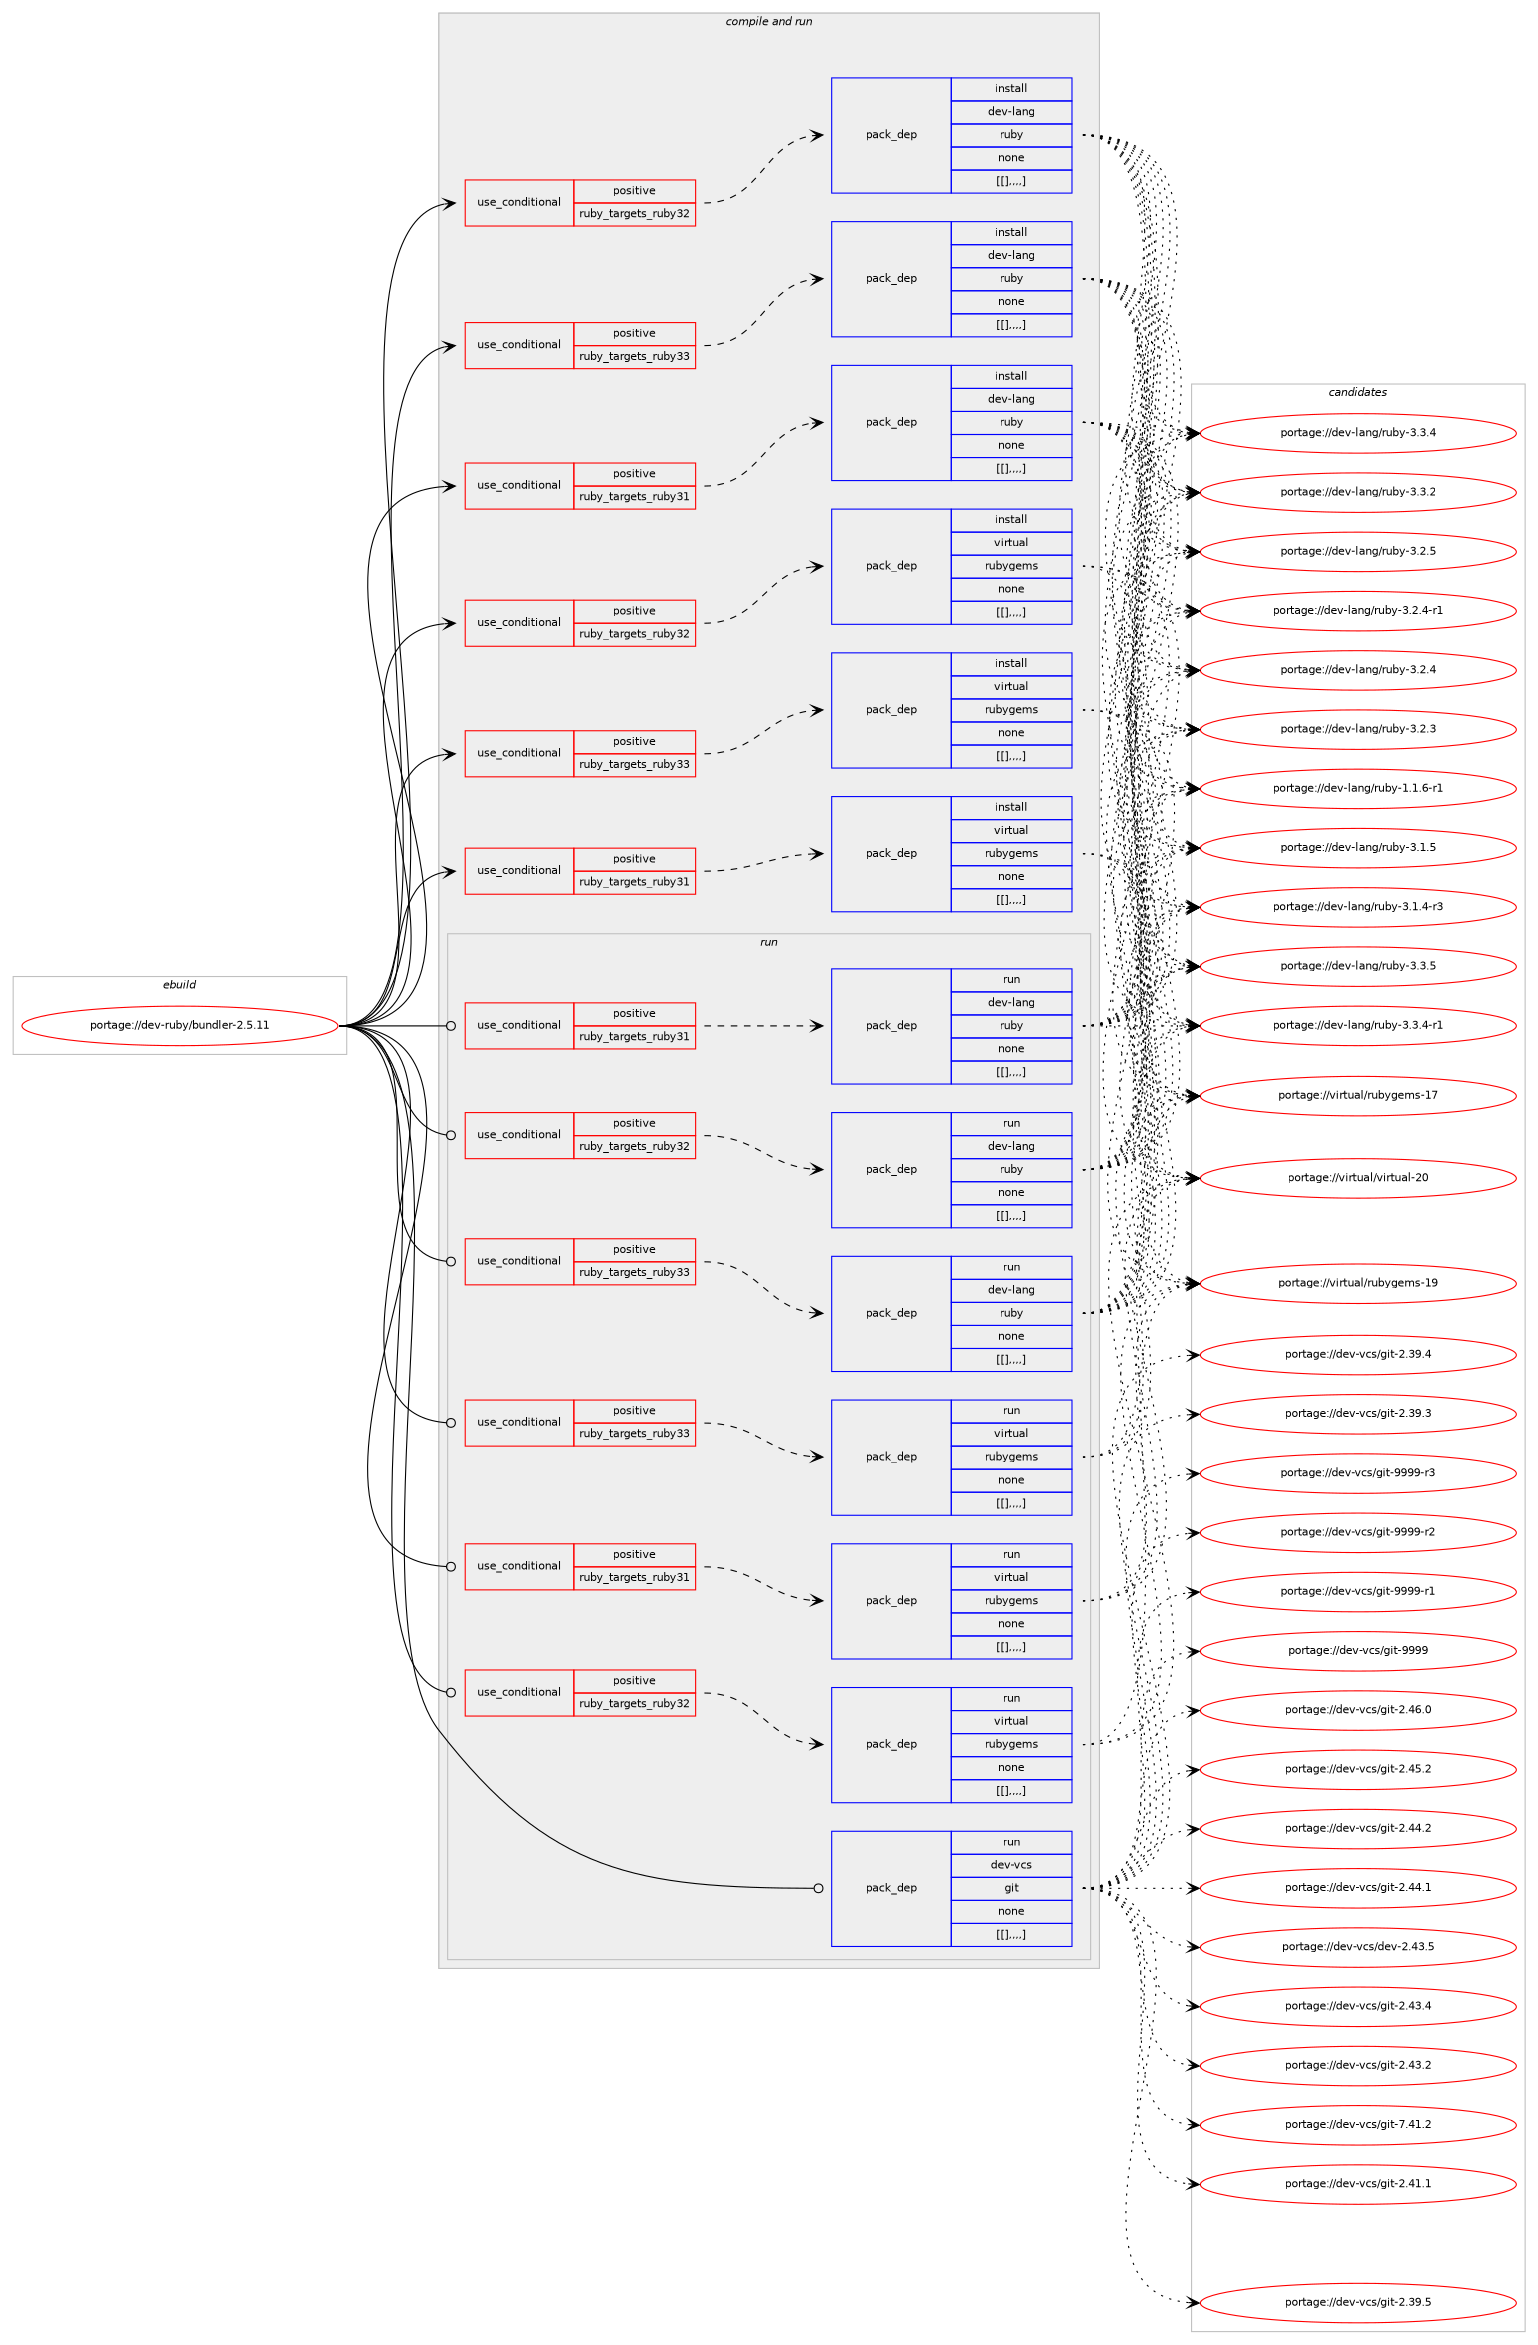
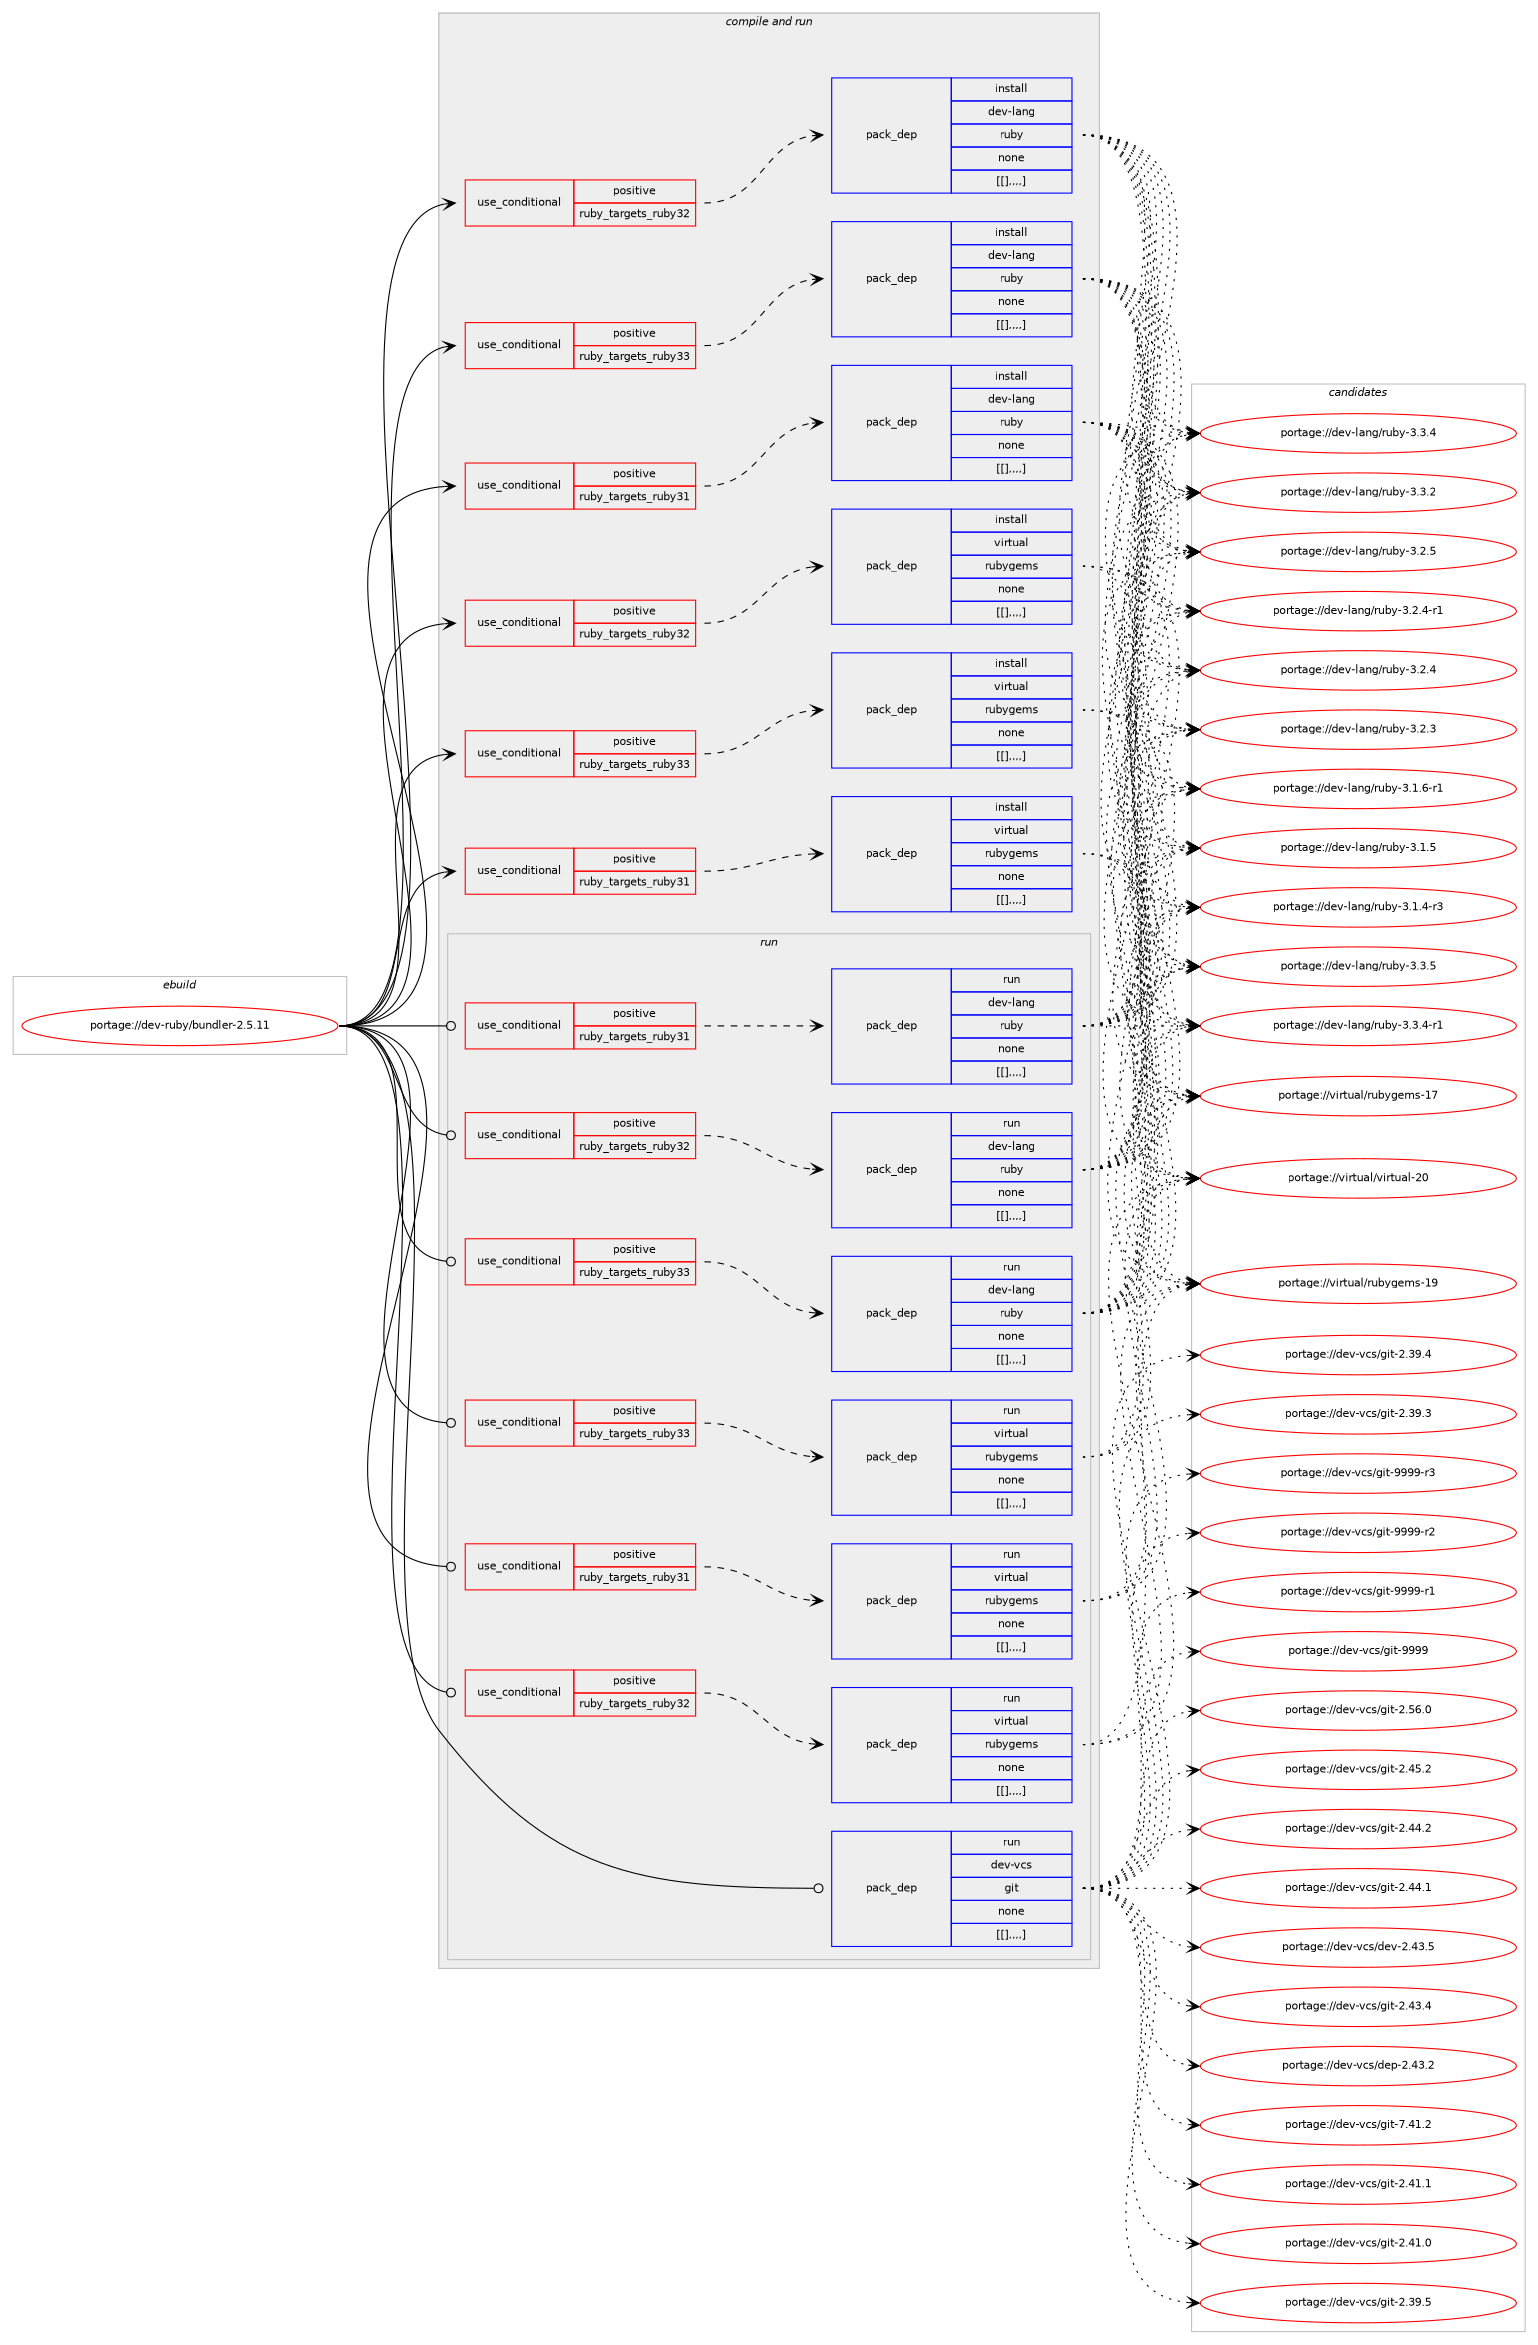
node "portage://dev-lang/ruby-1.1.6-r1": label "portage://dev-lang/ruby-1.1.6-r1" -> "portage://dev-lang/ruby-3.1.6-r1"
node "portage://dev-vcs/git-2.46.0": label "portage://dev-vcs/git-2.46.0" -> "portage://dev-vcs/git-2.56.0"
node "portage://dev-vcs/git-2.43.2": label "portage://dev-vcs/git-2.43.2" -> "portage://dev-vcs/dep-2.43.2"
node "portage://dev-vcs/git-2.41.0": added
